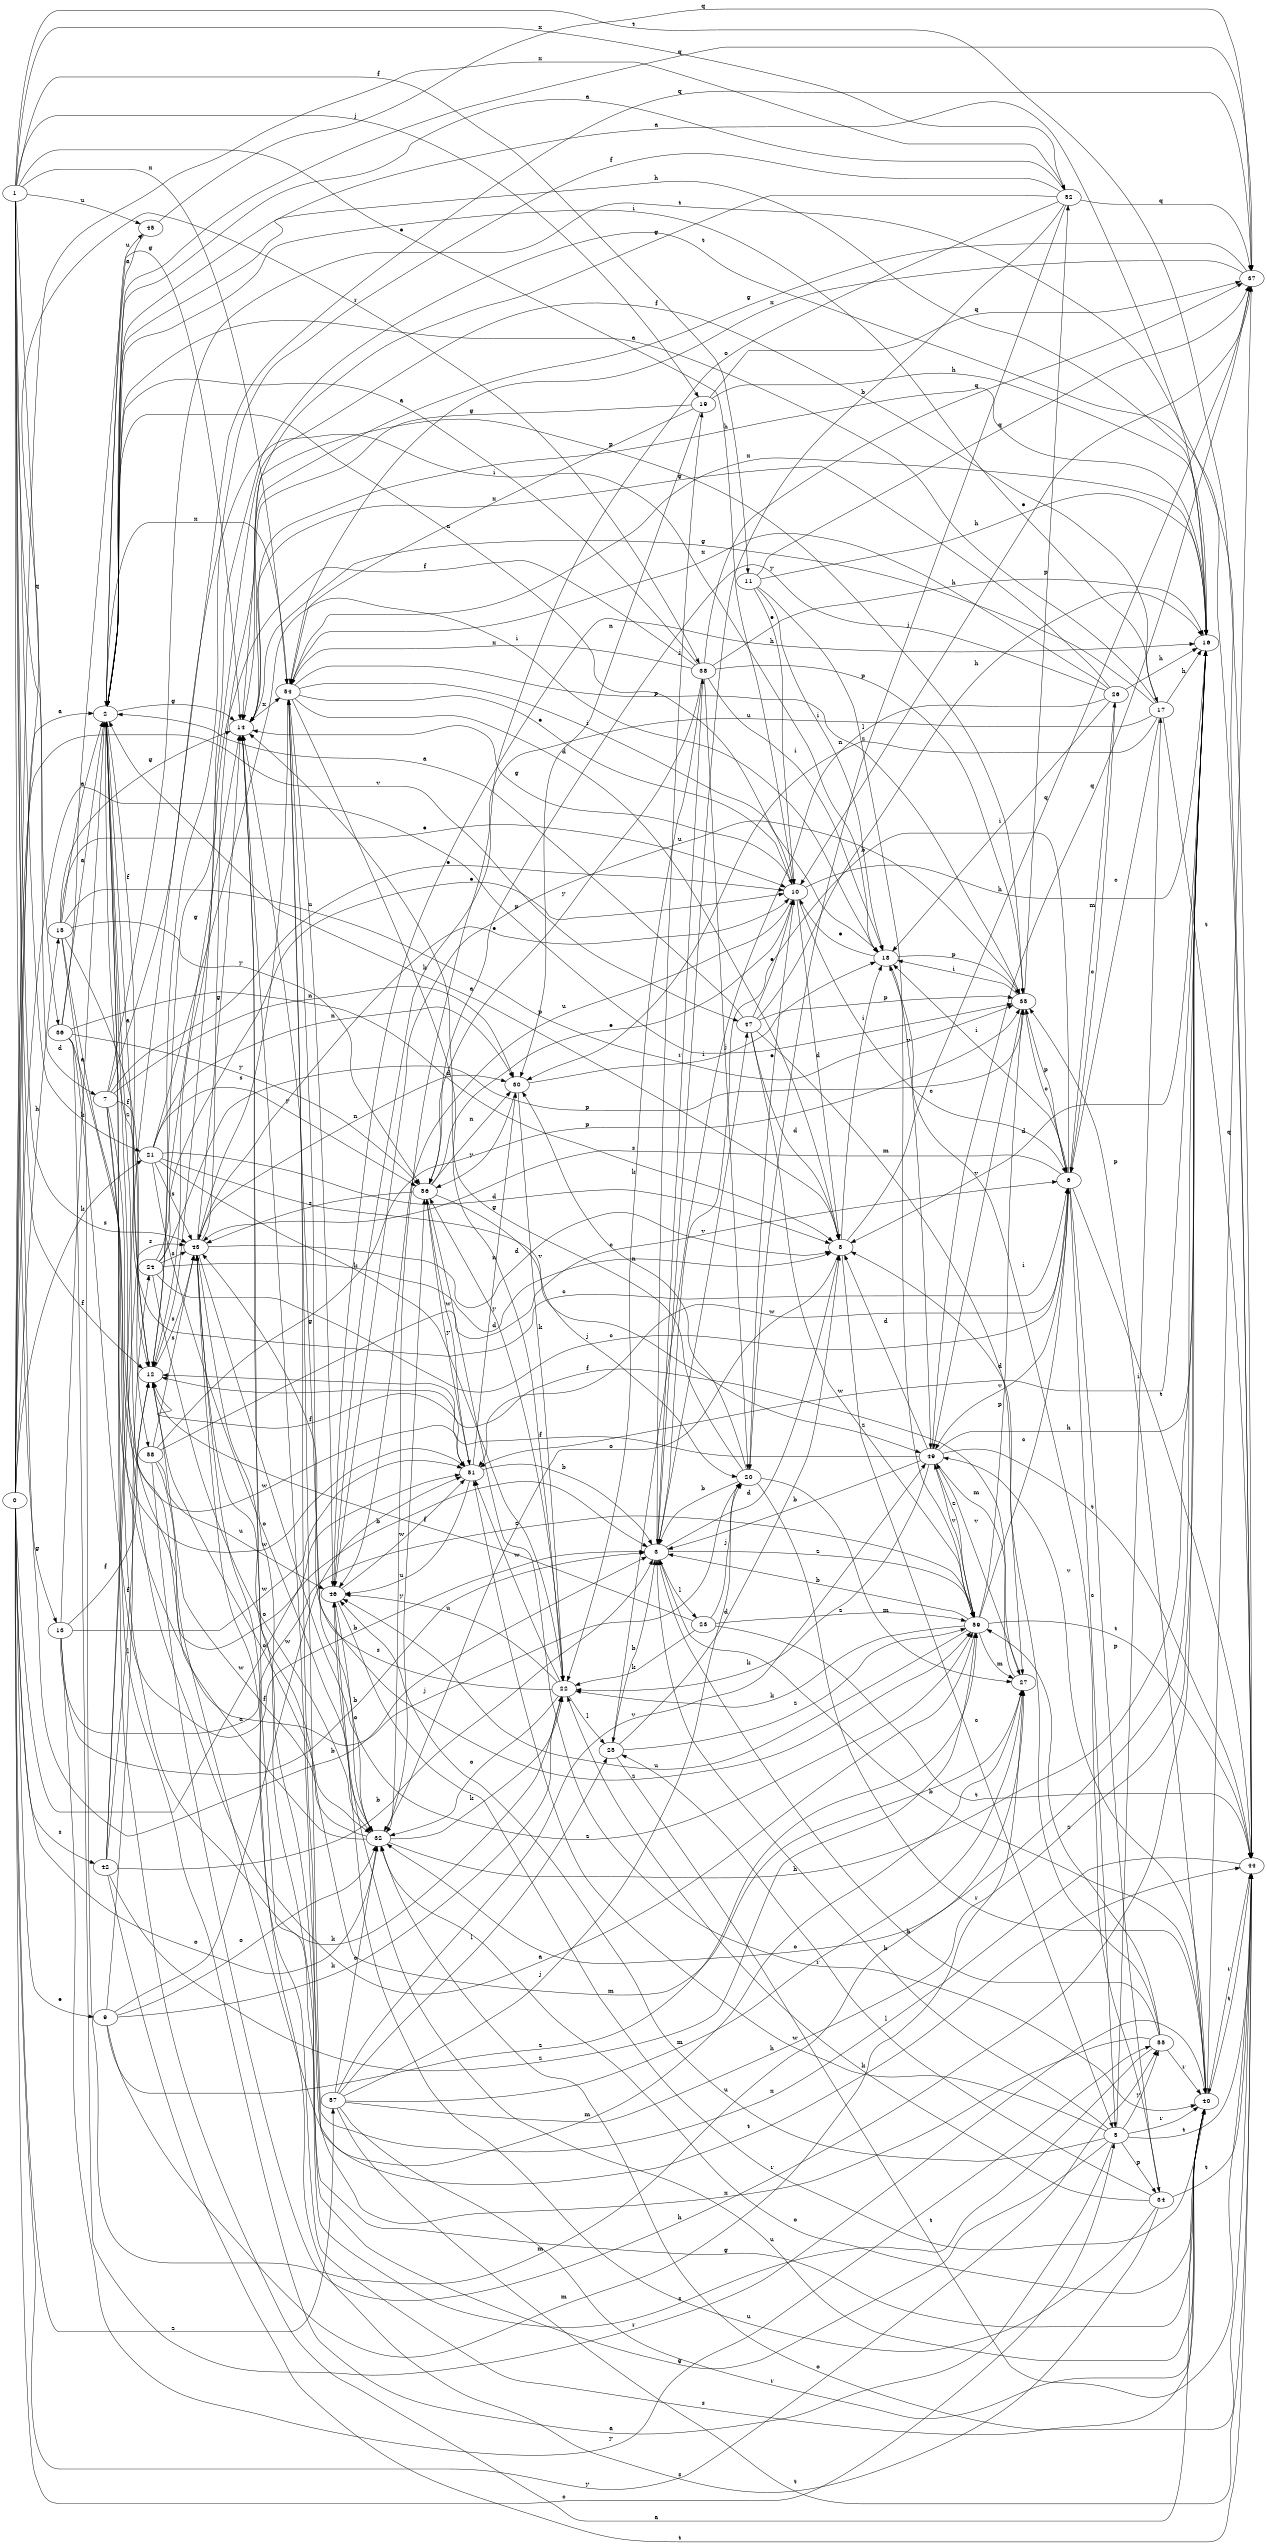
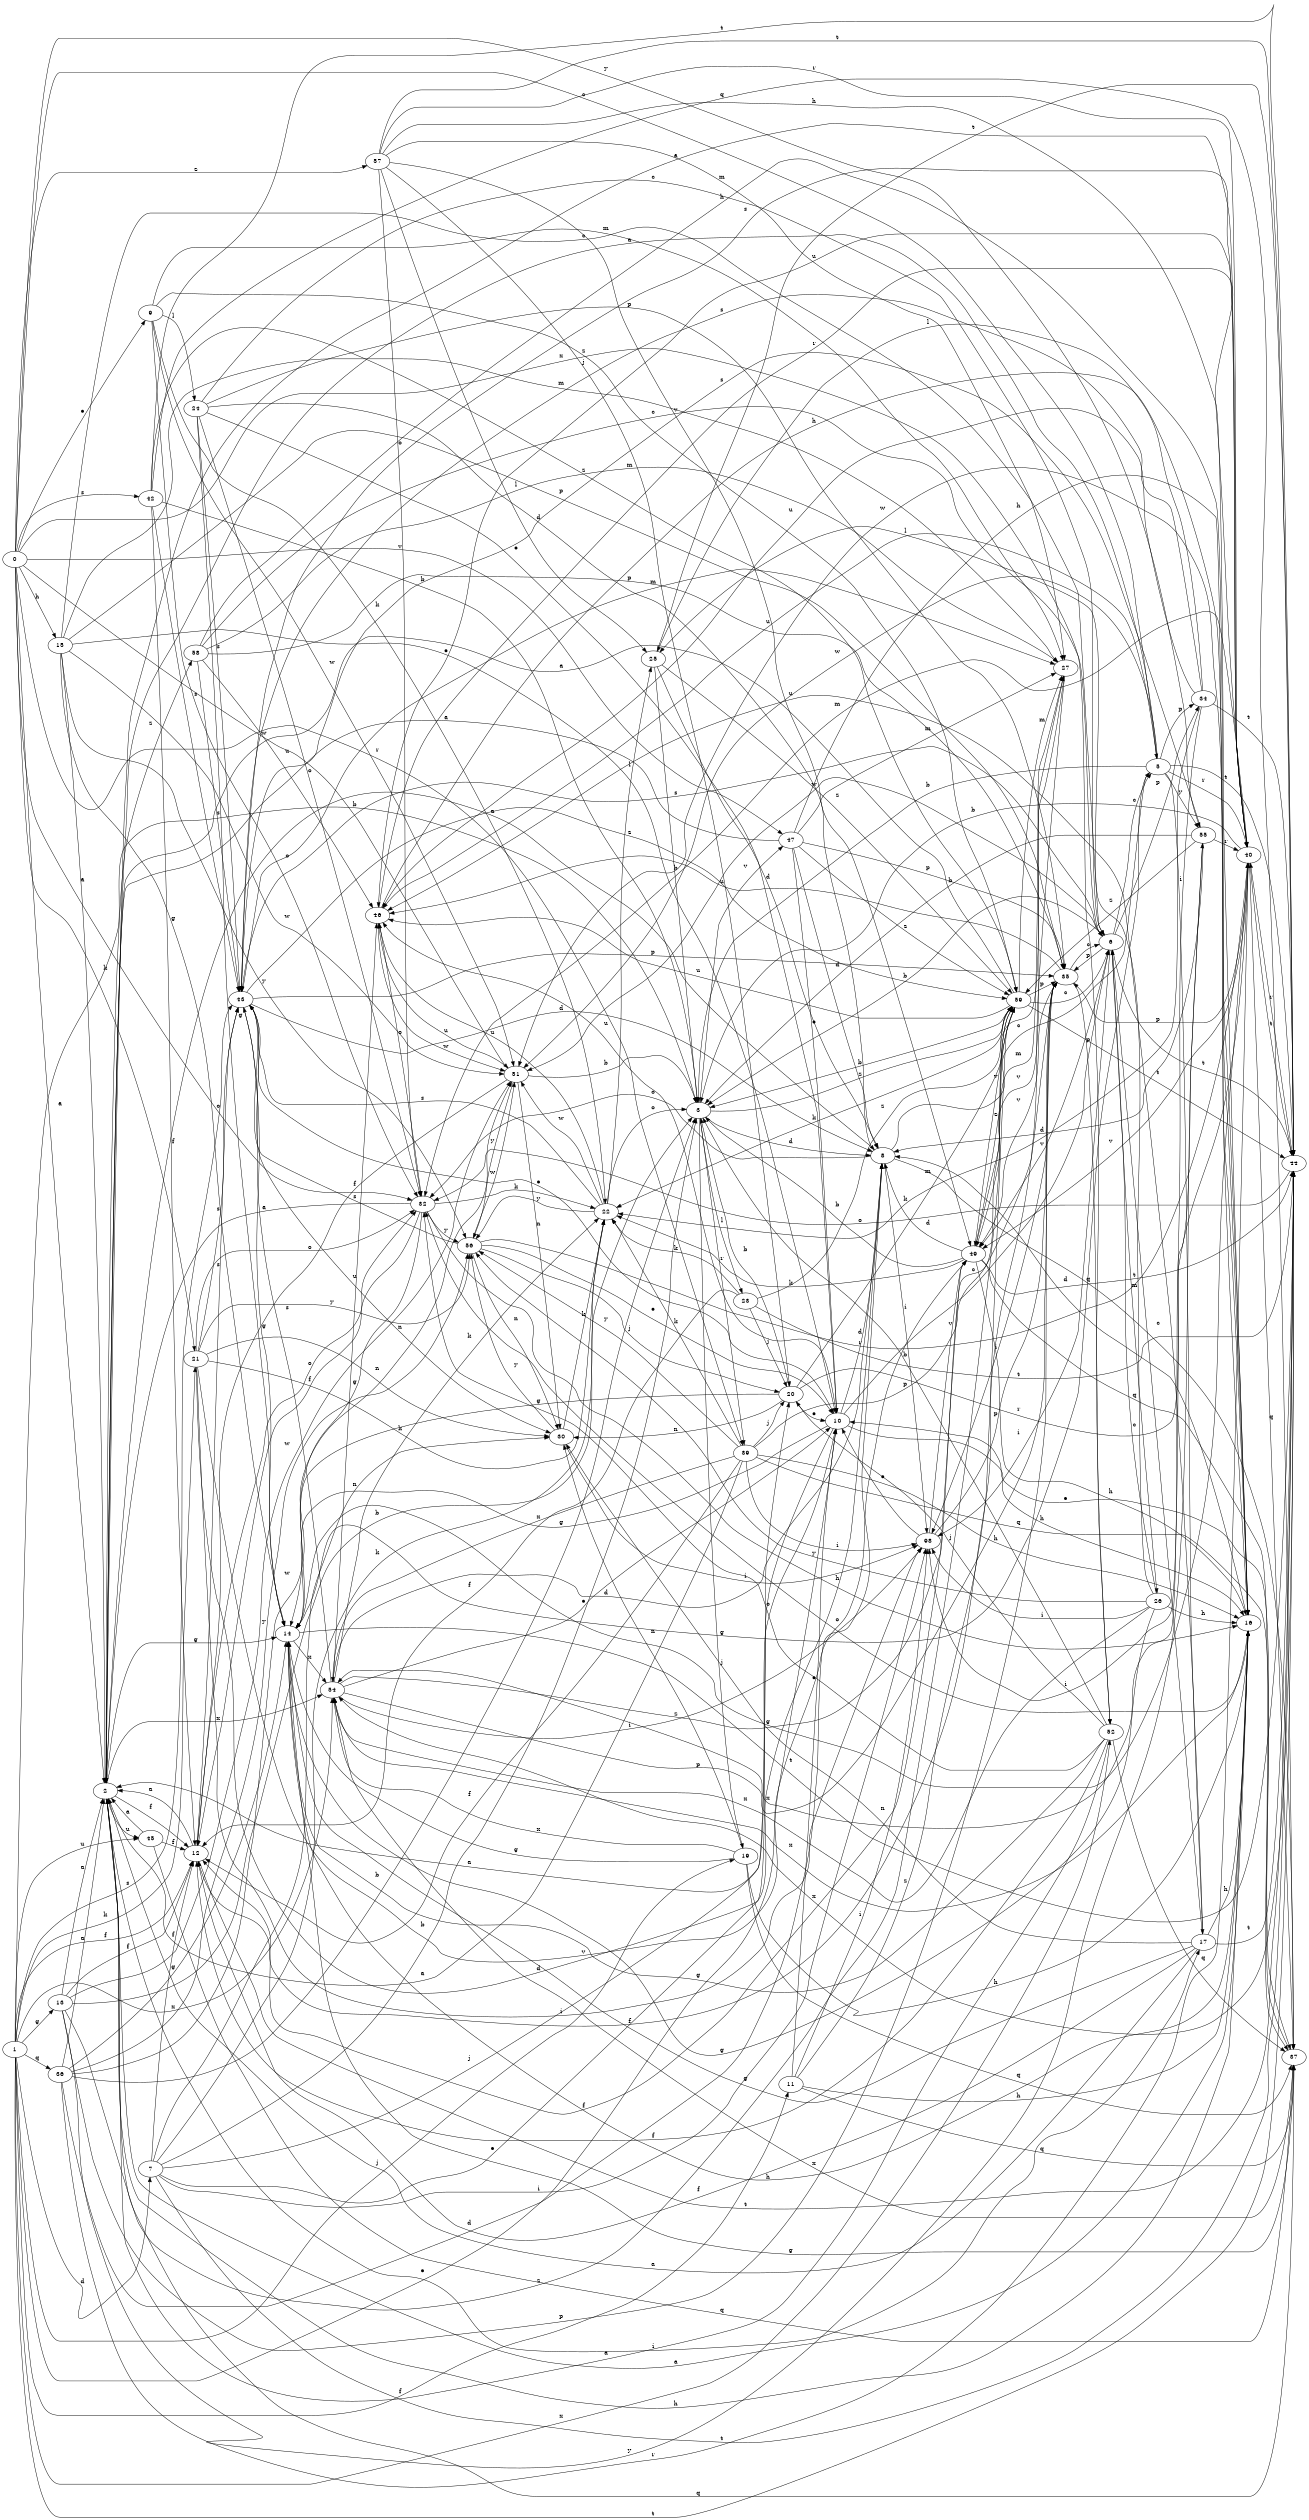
node "38": label "38" -> "39"
edge "0" -> "35": now "13" -> "35"
node "18": label "18" -> "98"
edge "22" -> "32": now "22" -> "3"
edge "45" -> "12": added, label "f"
edge "40" -> "32": label "o" -> "m"
